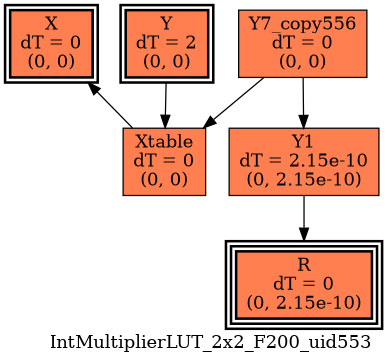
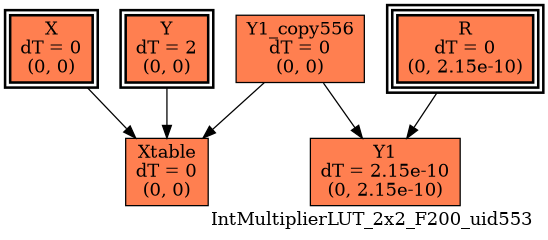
node "Y7_copy556 dT = 0 (0, 0)": label "Y7_copy556 dT = 0 (0, 0)" -> "Y1_copy556 dT = 0 (0, 0)"
edge "Xtable dT = 0 (0, 0)" -> "X dT = 0 (0, 0)": reversed
edge "Y1 dT = 2.15e-10 (0, 2.15e-10)" -> "R dT = 0 (0, 2.15e-10)": reversed
